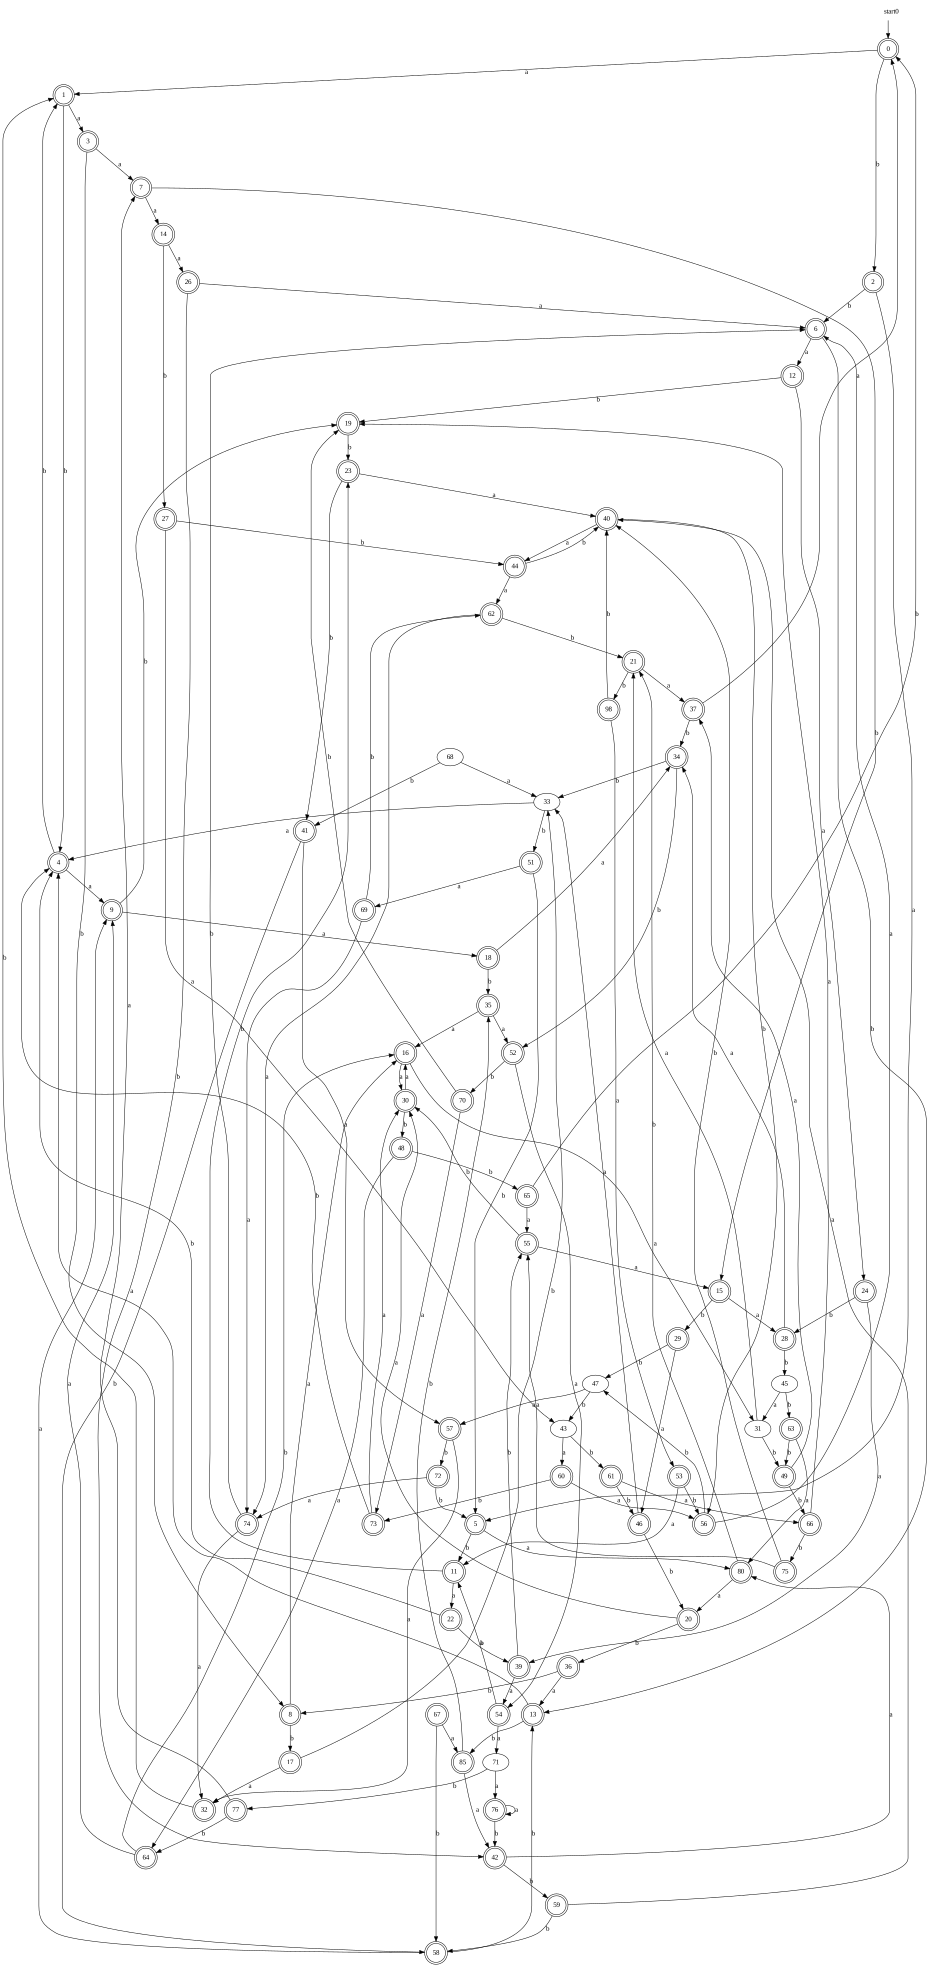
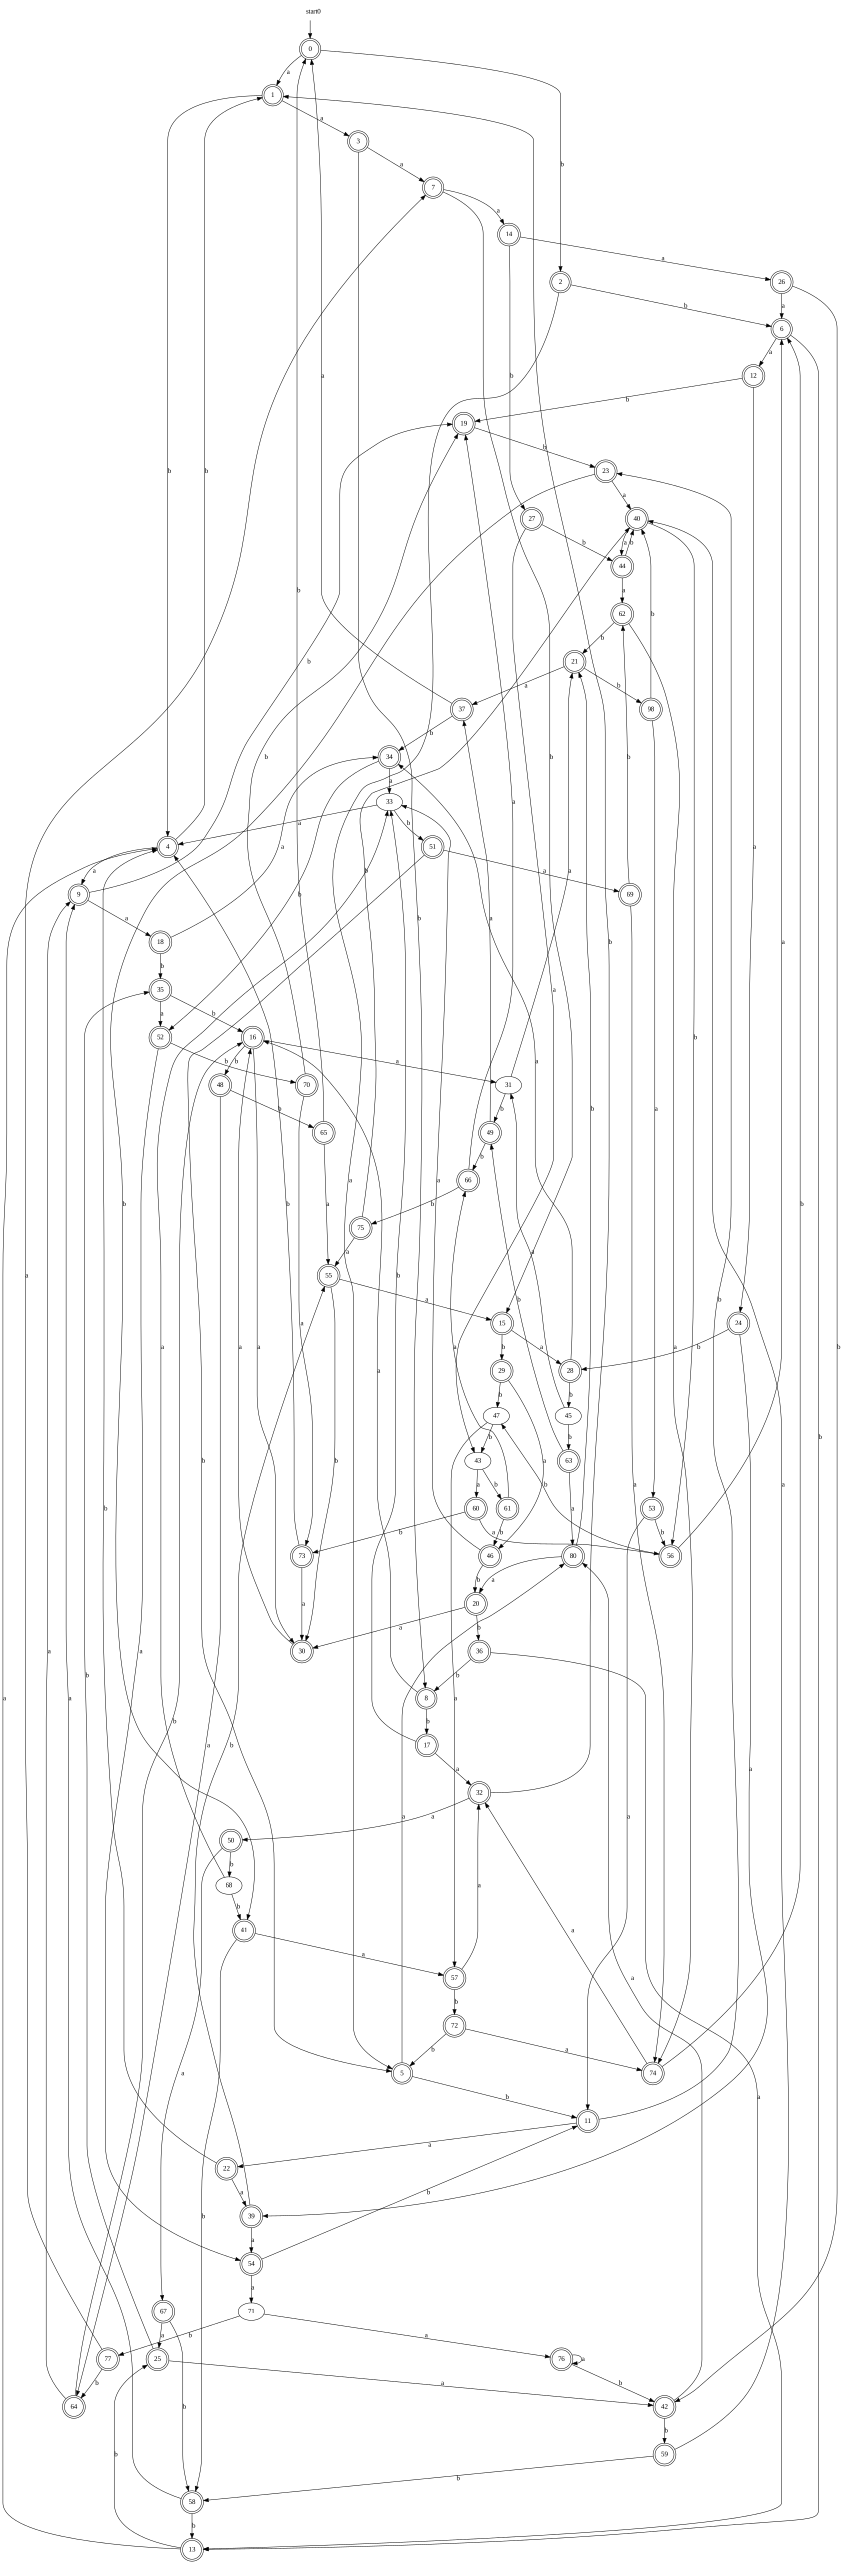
edge "34" -> "33": label "b" -> "a"
edge "35" -> "16": label "a" -> "b"
edge "30" -> "48": now "16" -> "48"
node "85": label "85" -> "25"
node "50": added
